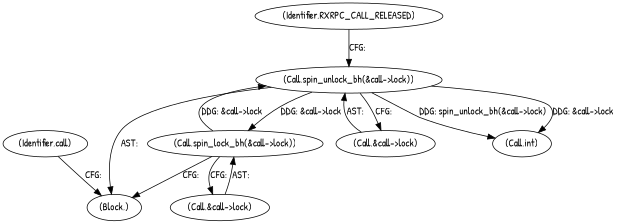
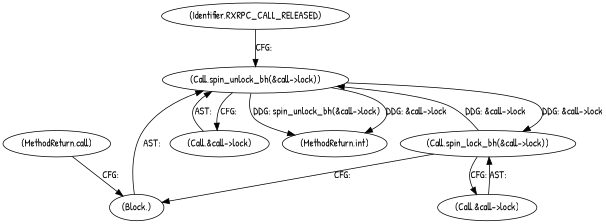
edge "(Call,spin_unlock_bh(&call->lock))" -> "(Block,)": reversed
node "(Identifier,call)": label "(Identifier,call)" -> "(MethodReturn,call)"
node "(Call,int)": label "(Call,int)" -> "(MethodReturn,int)"
